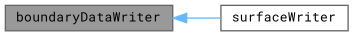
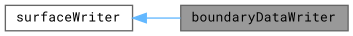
edge "surfaceWriter" -> "boundaryDataWriter": reversed
